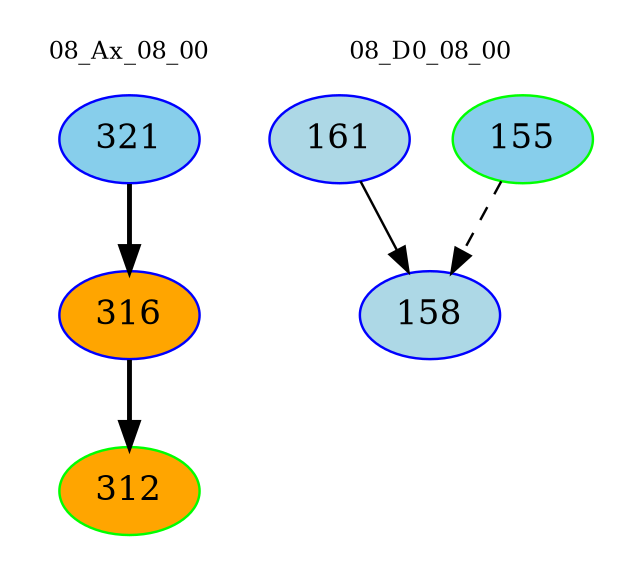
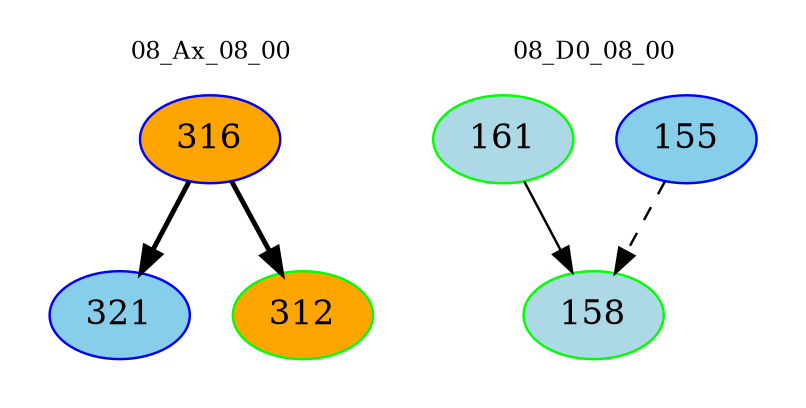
node "161": color blue -> green
node "155": color green -> blue
edge "321" -> "316": reversed
node "158": color blue -> green
